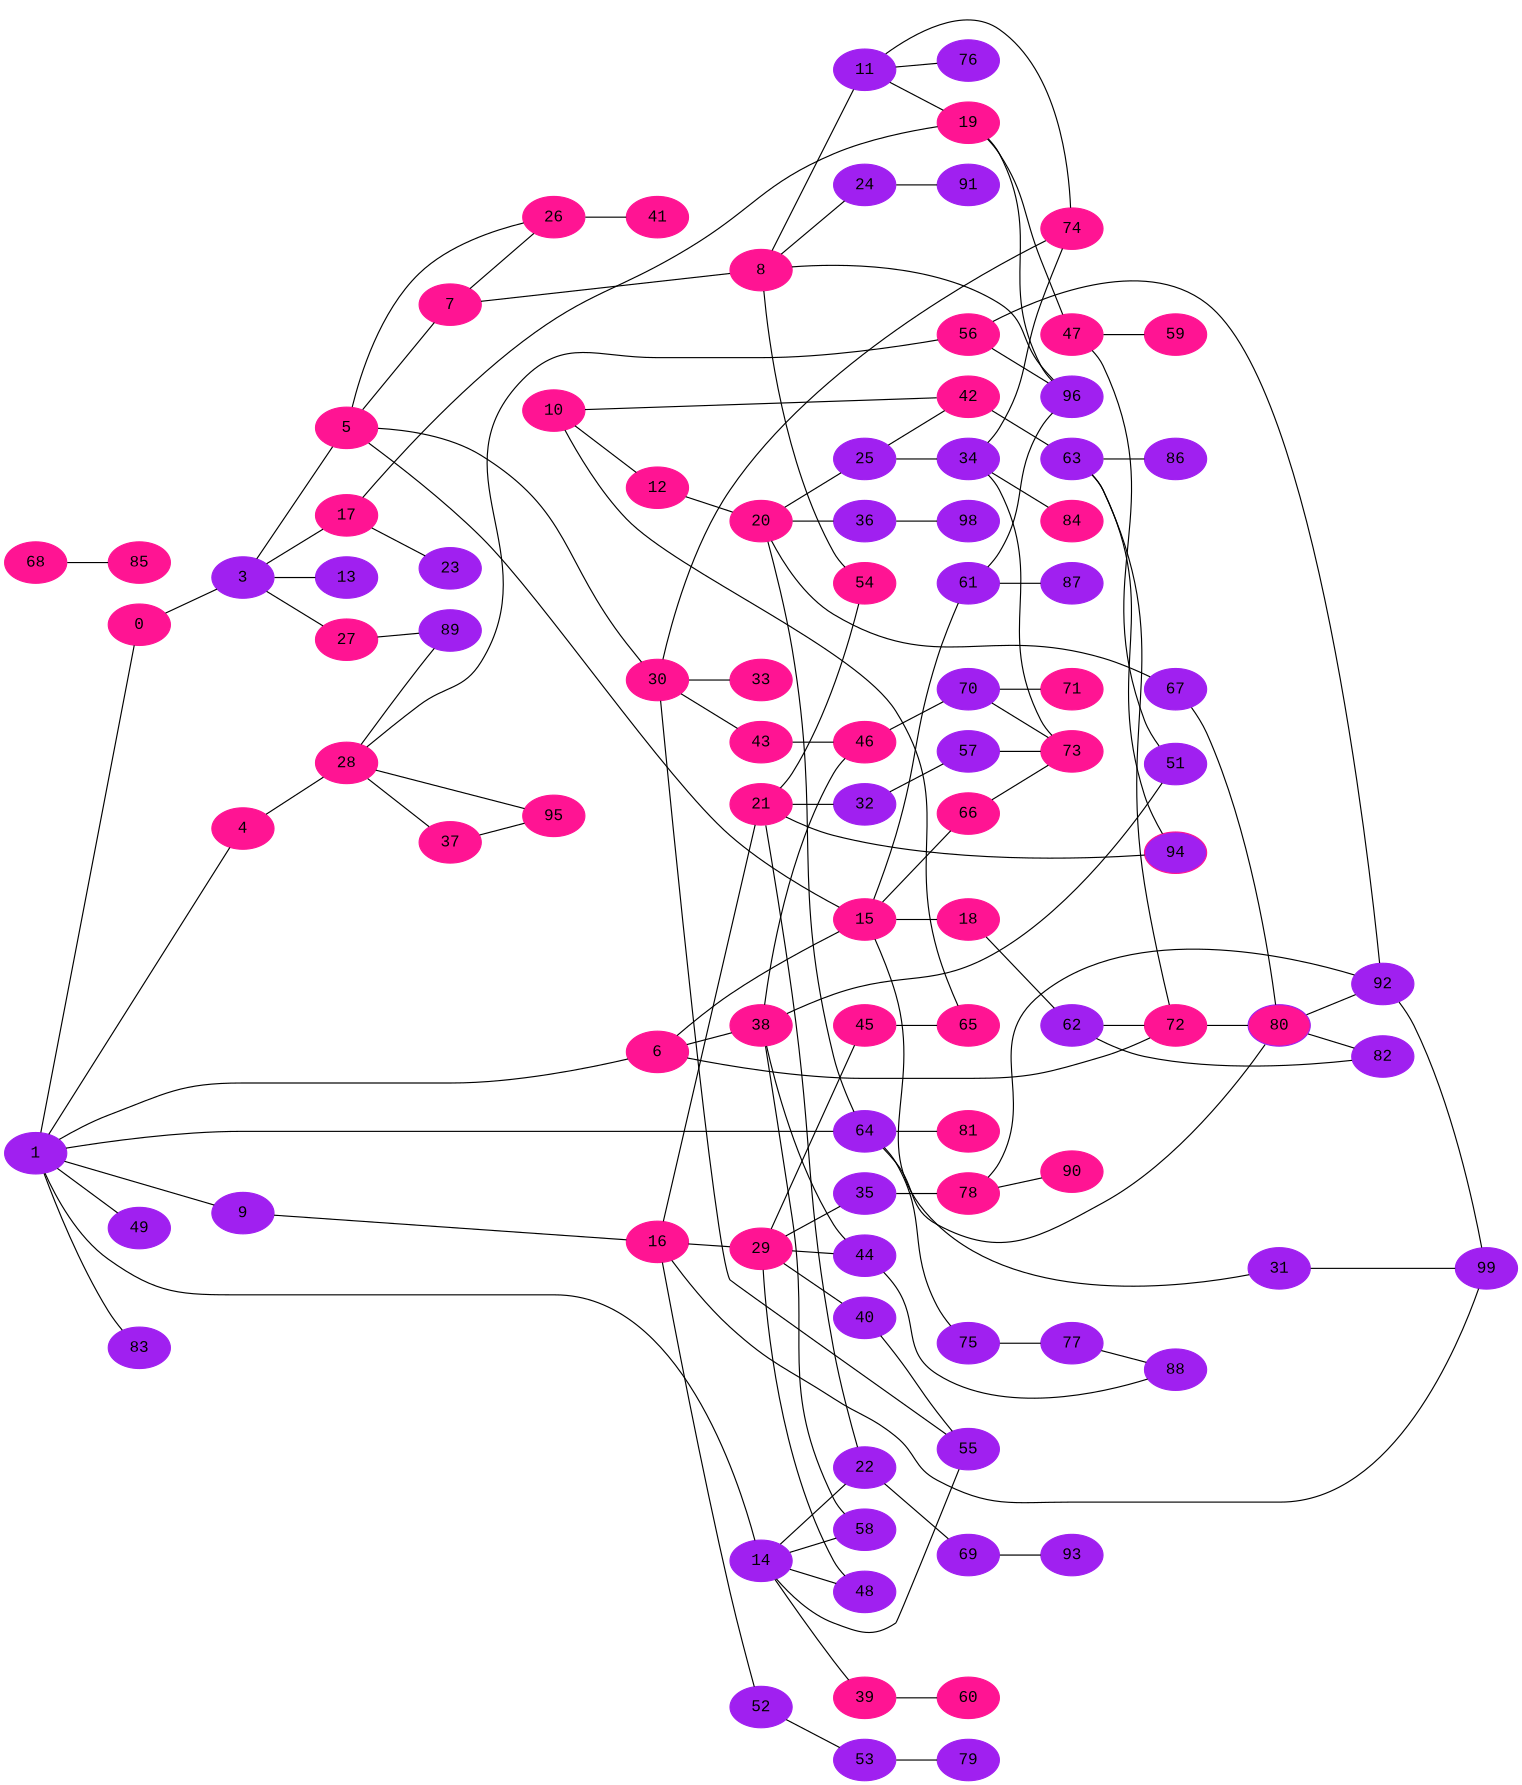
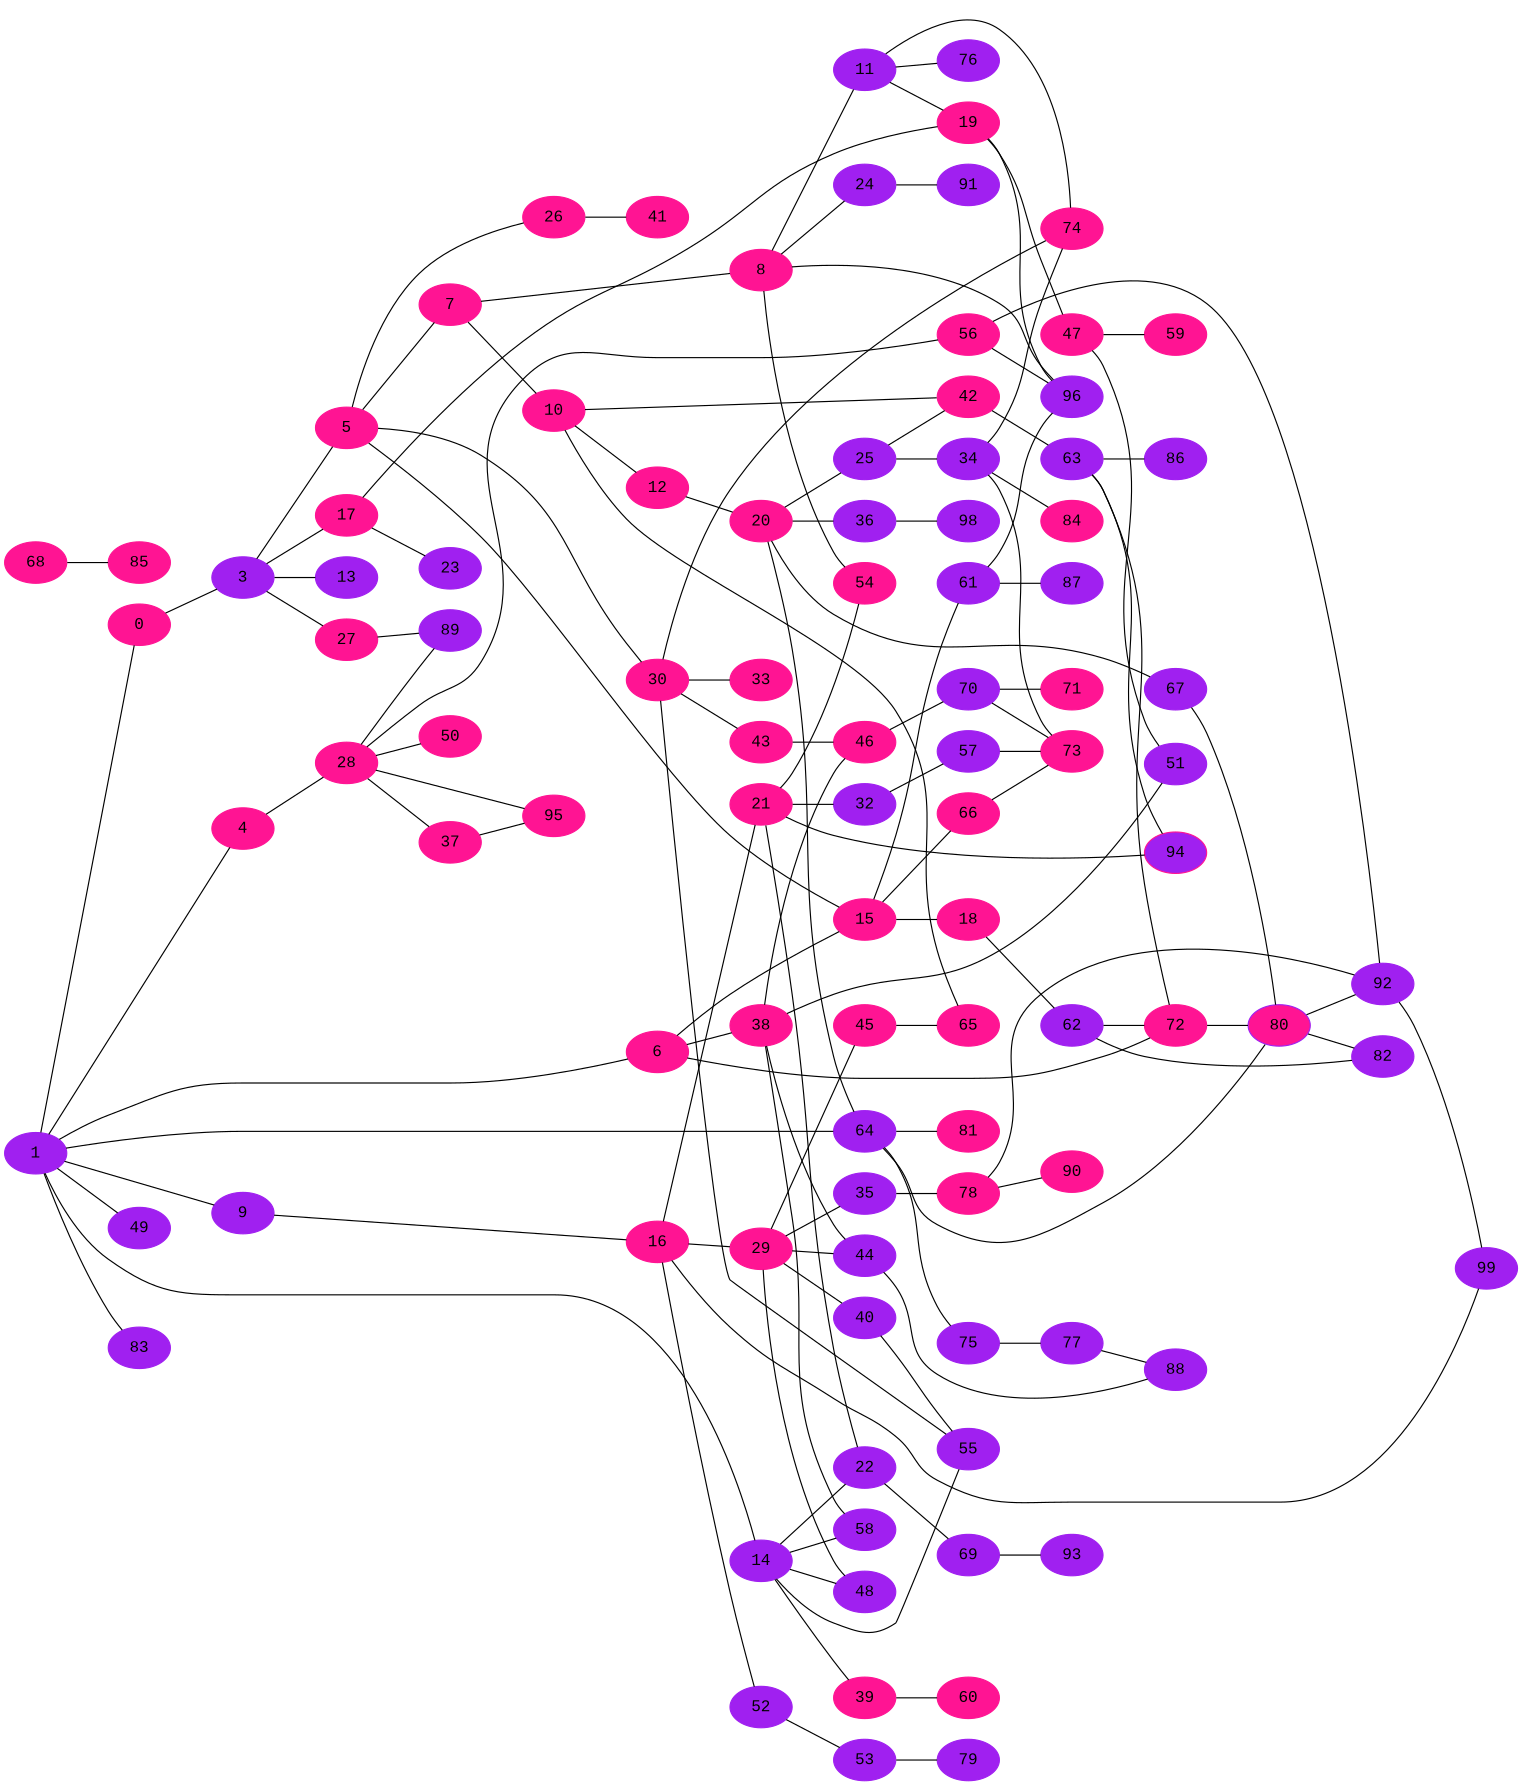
edge "26" -- "7": now "10" -- "7"
node "50": added
node "31": removed
